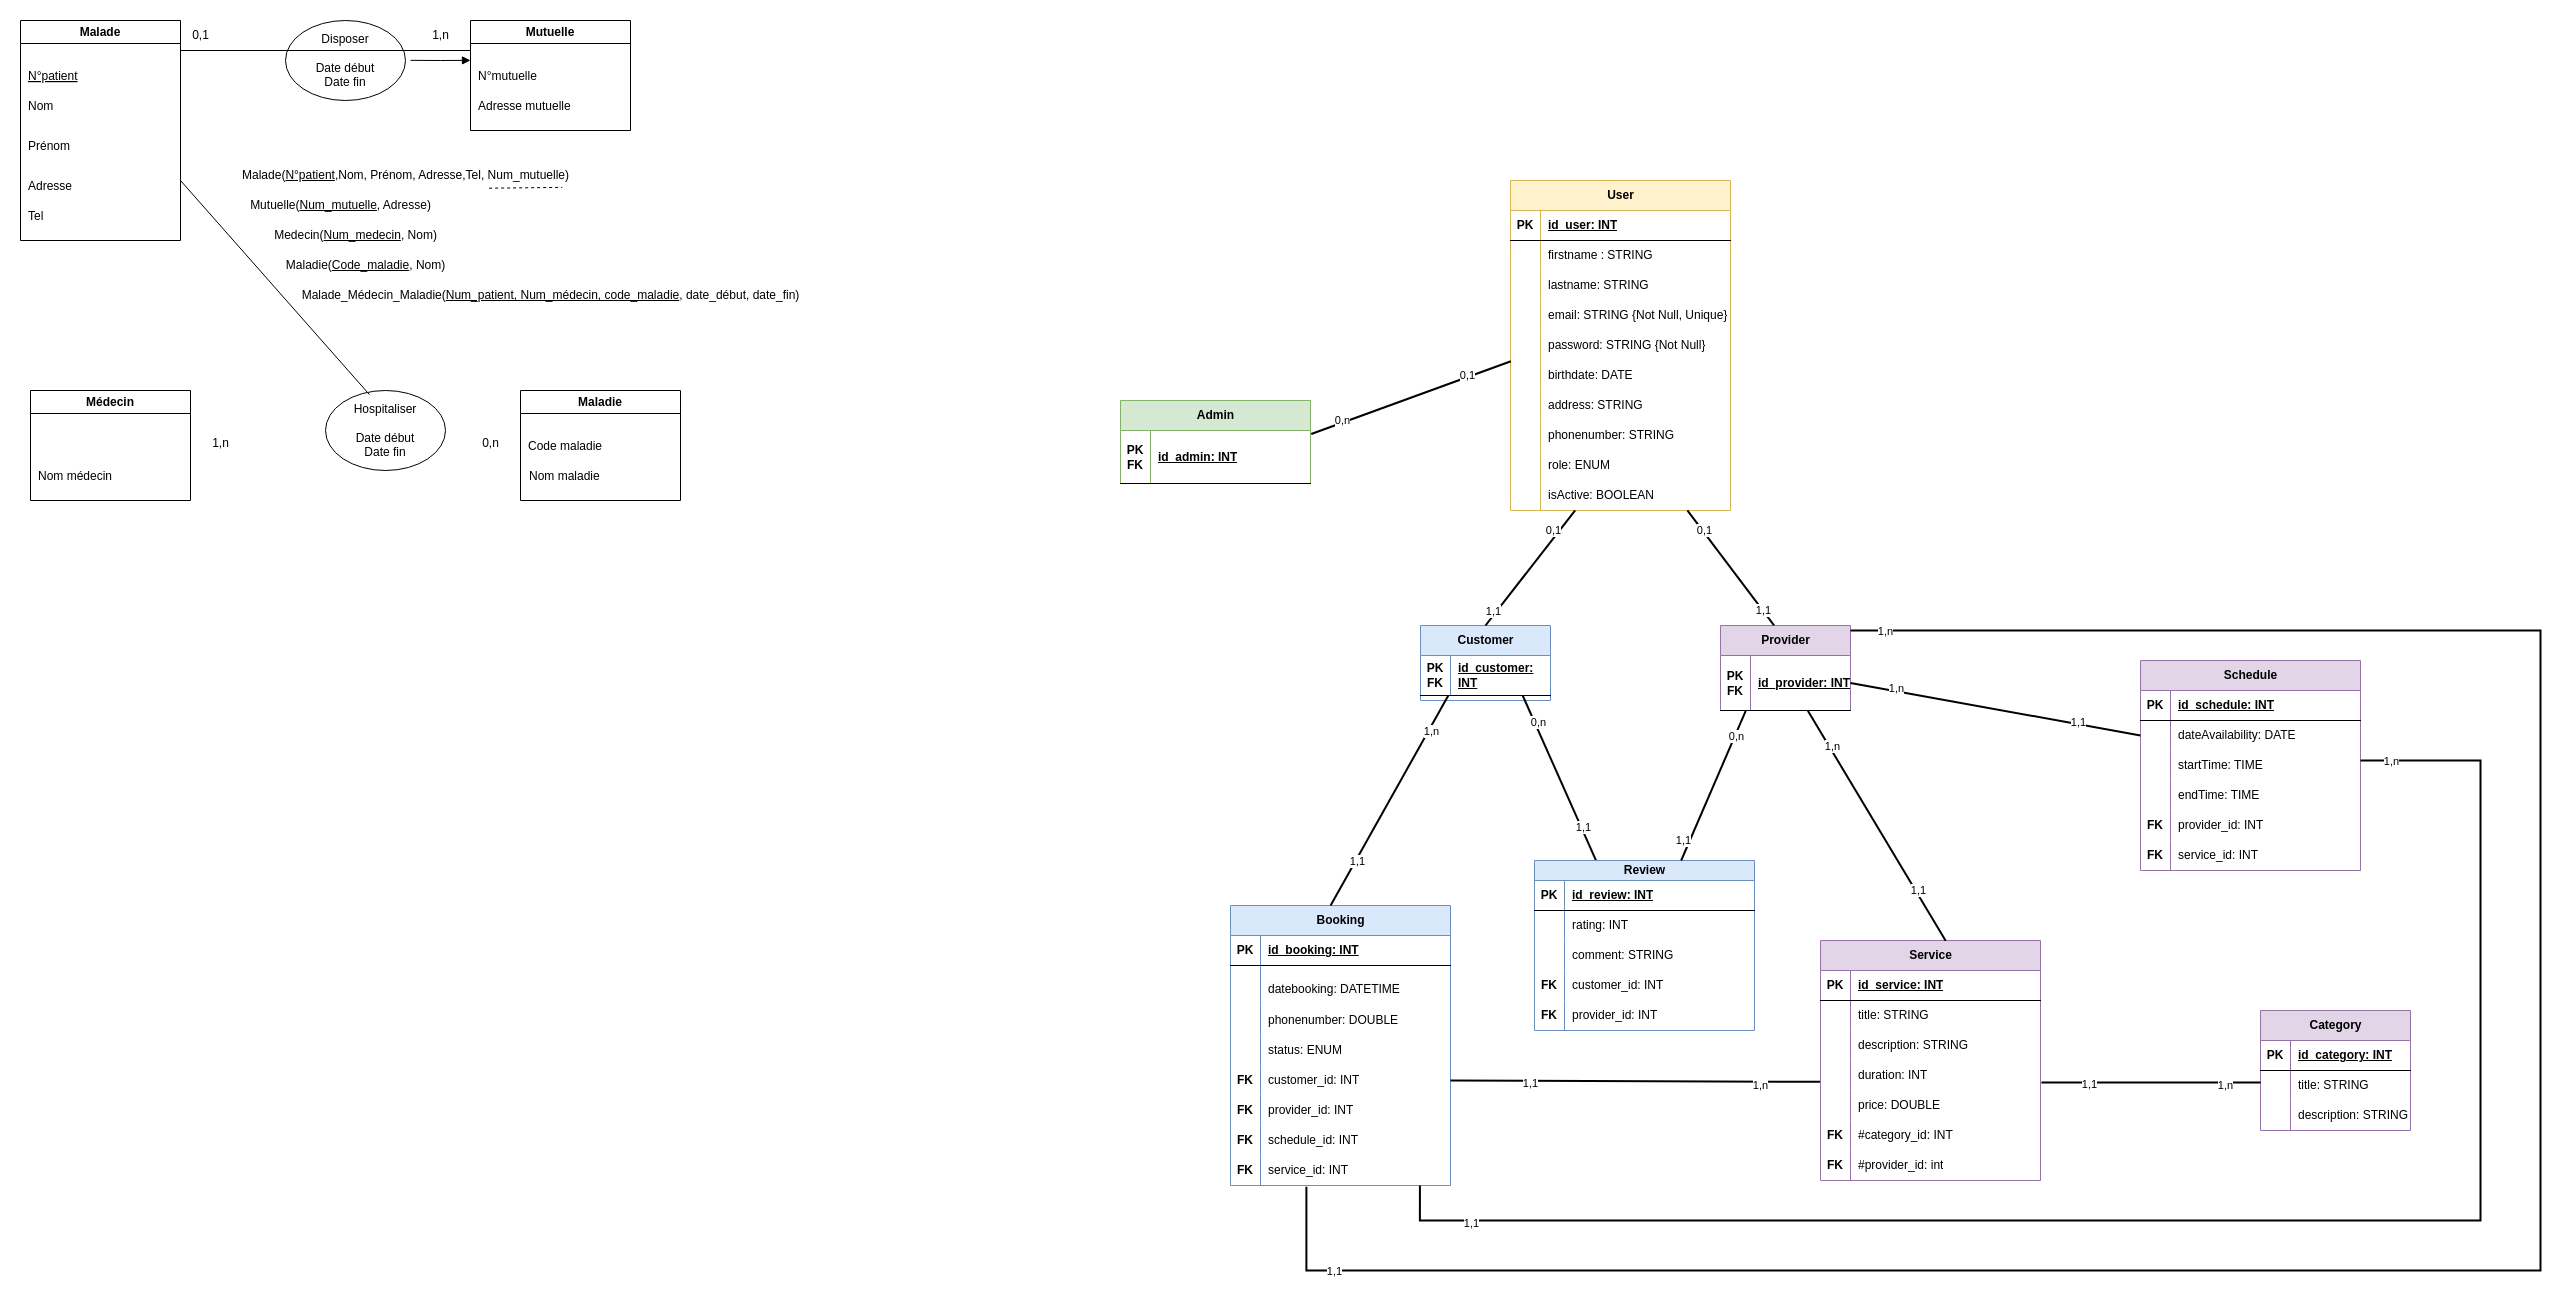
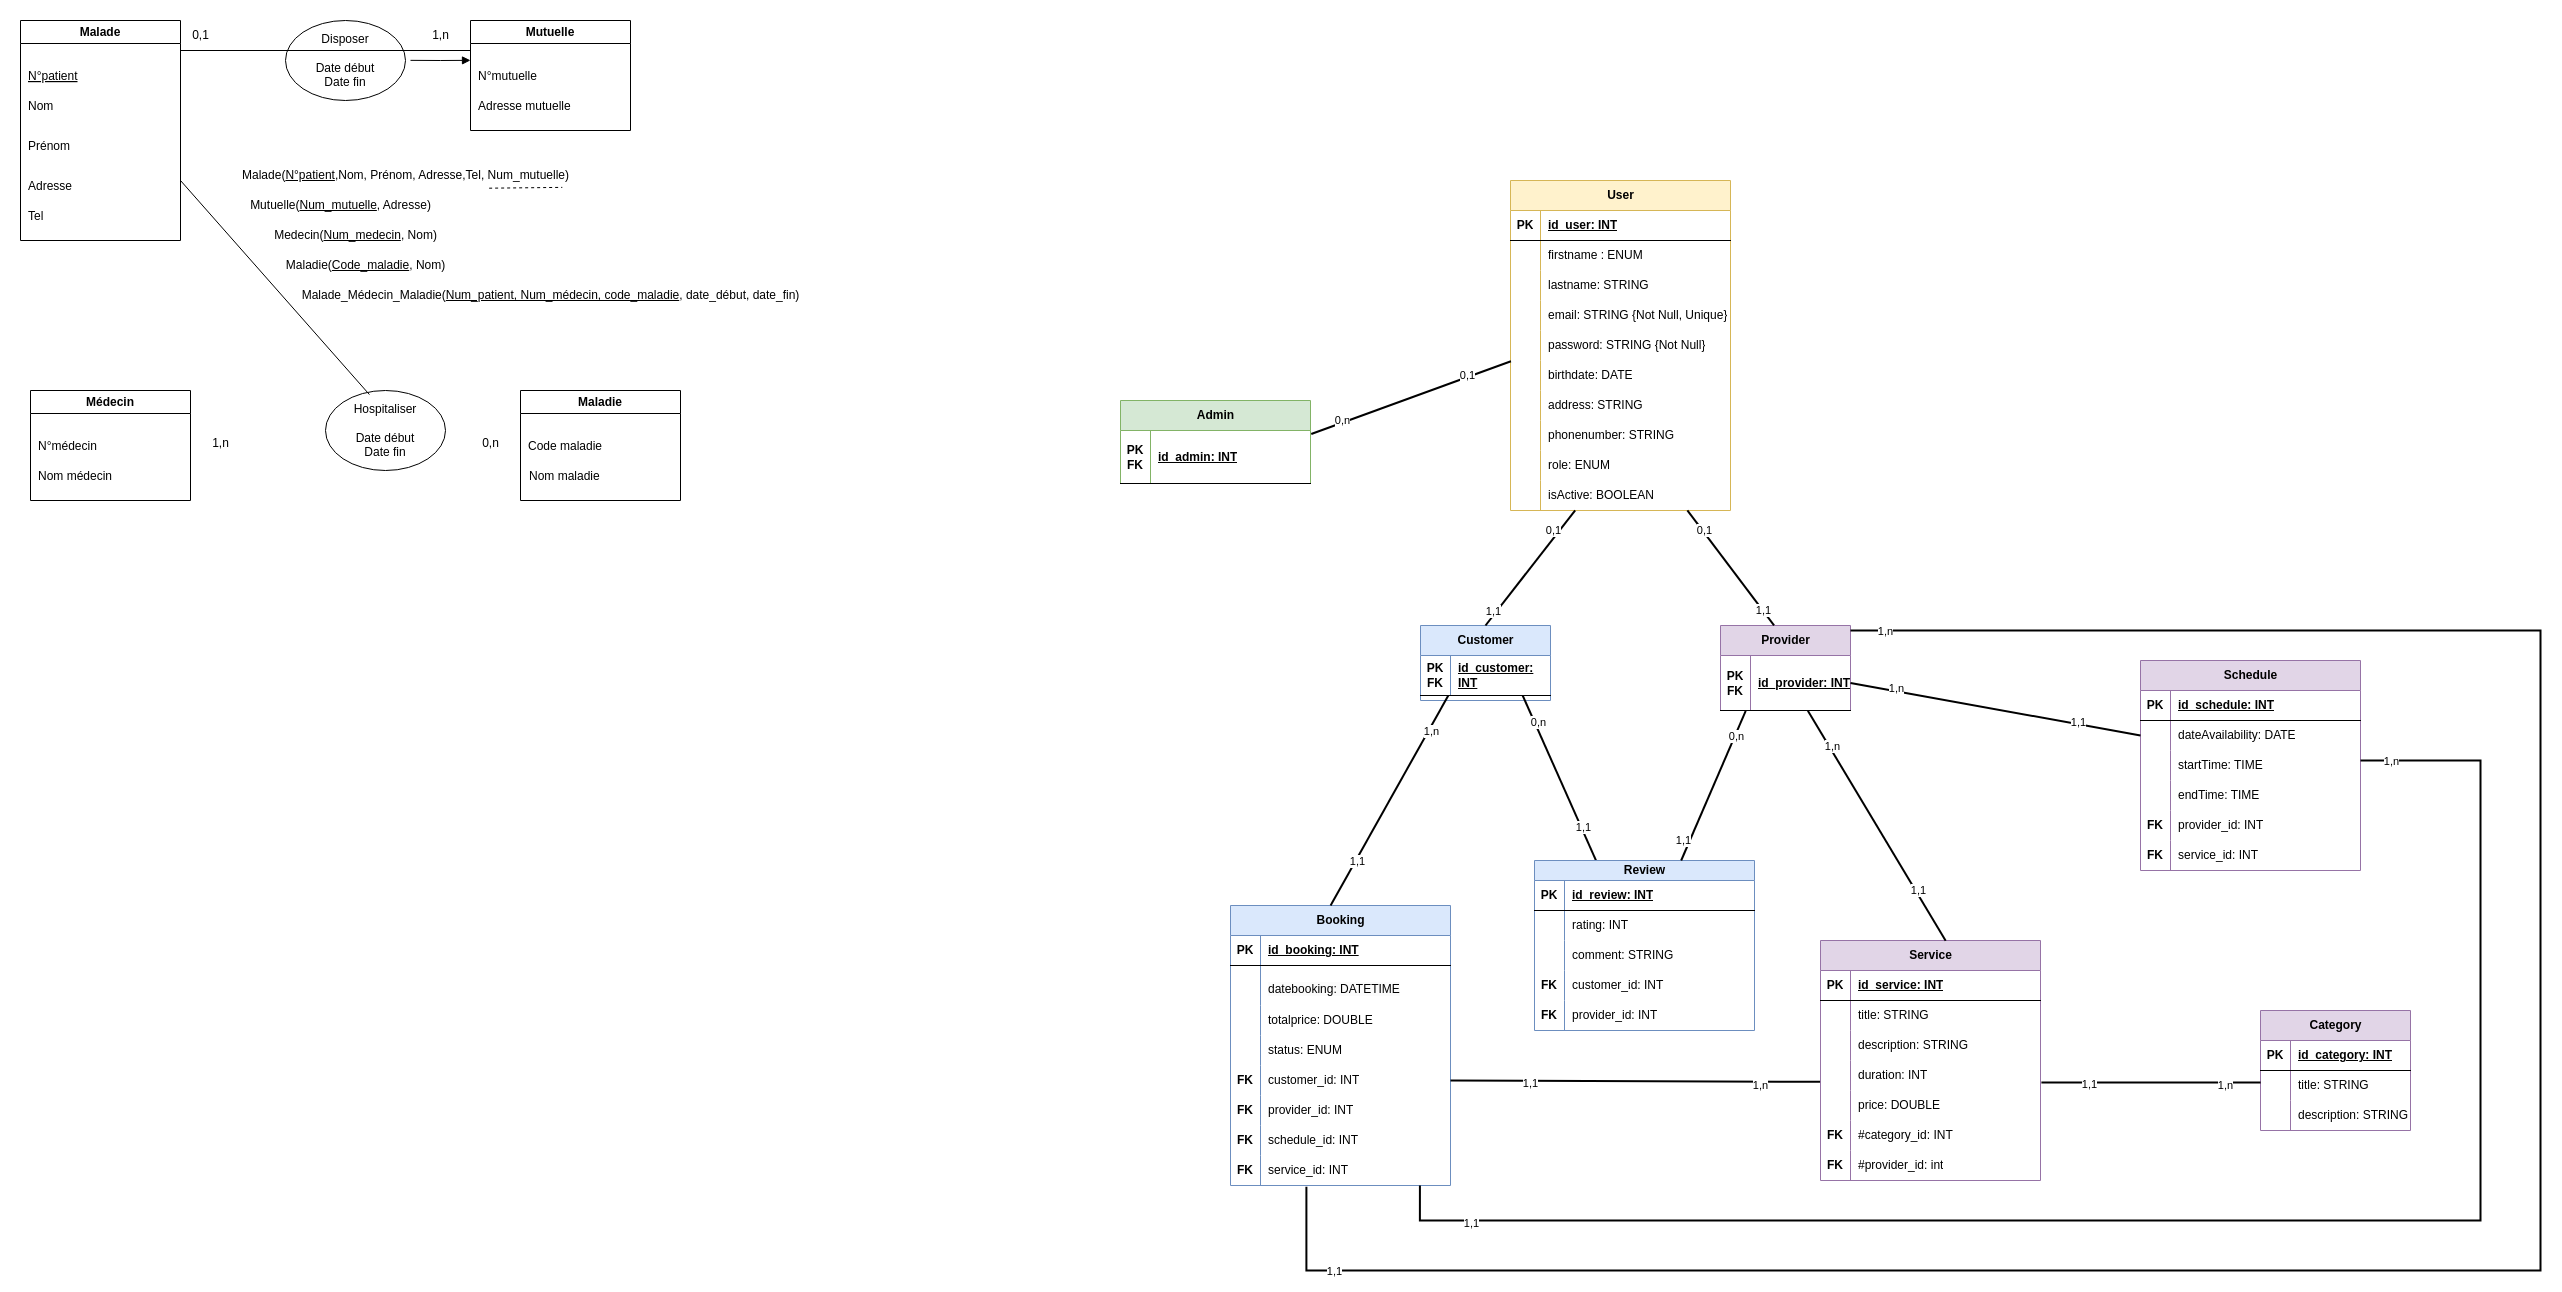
node "firstname : STRING": label "firstname : STRING" -> "firstname : ENUM"
node "N°médecin": added
node "phonenumber: DOUBLE": label "phonenumber: DOUBLE" -> "totalprice: DOUBLE"
